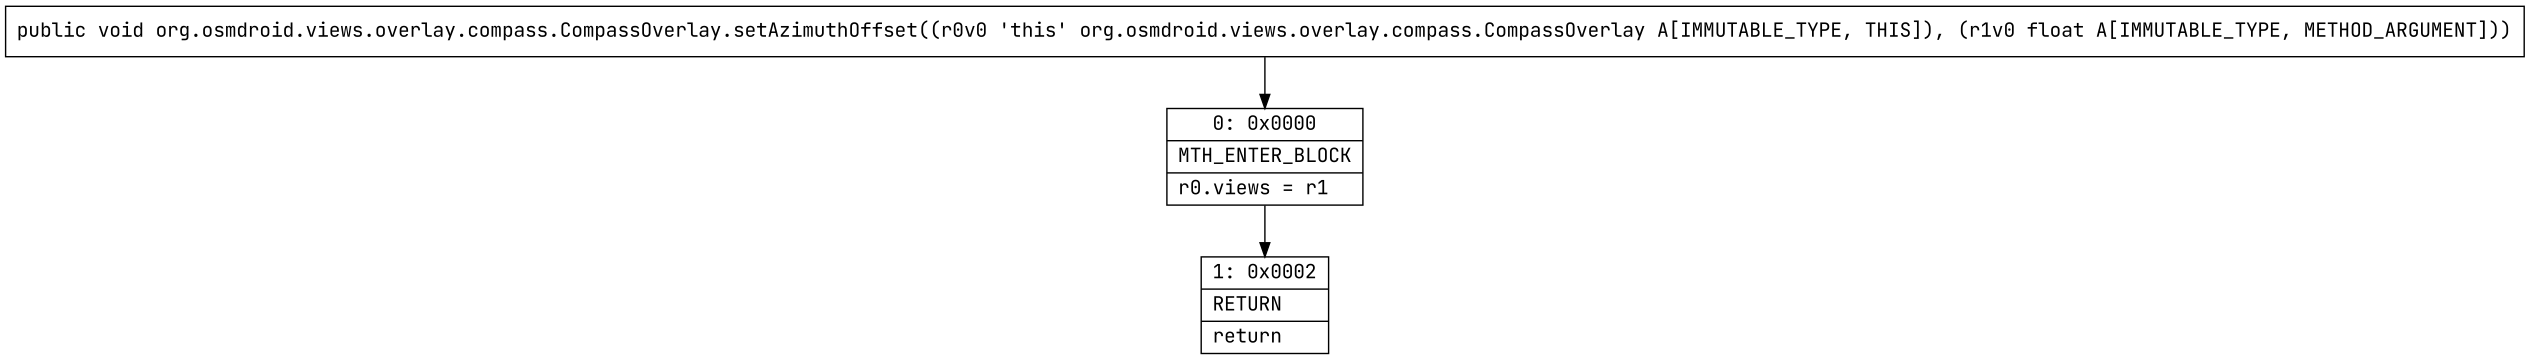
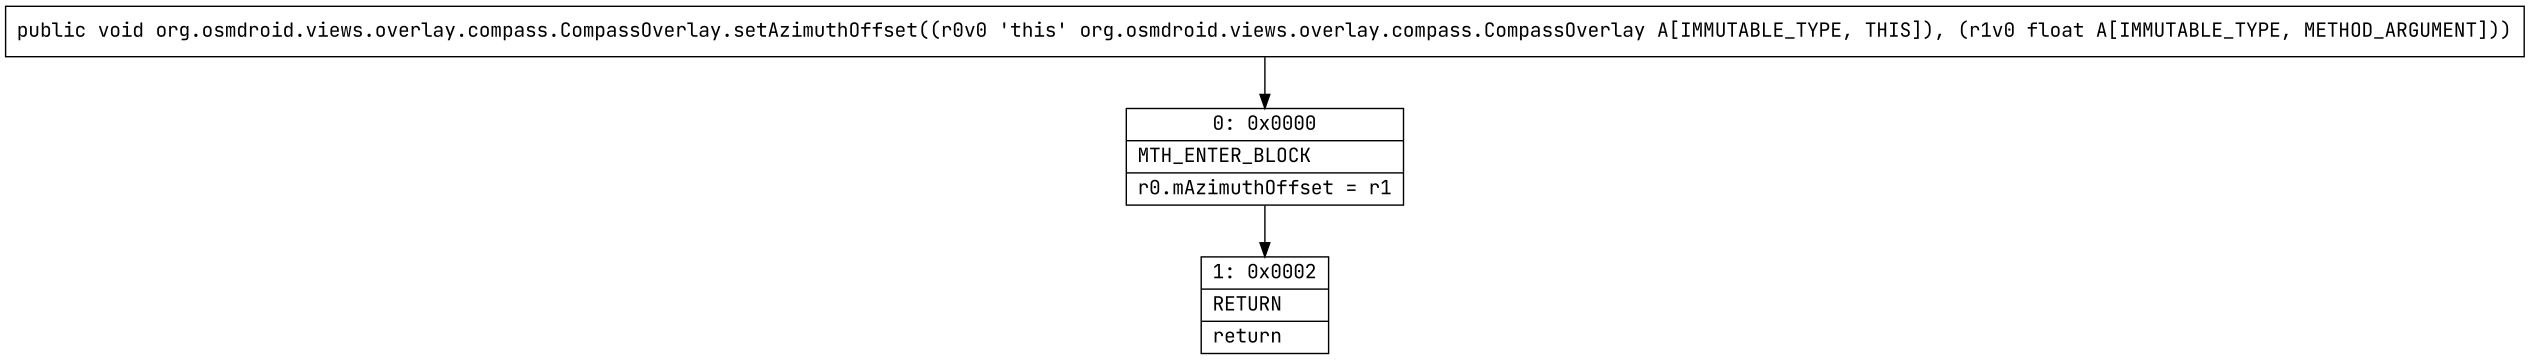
node "0: 0x0000": text "r0.views = r1" -> "r0.mAzimuthOffset = r1"
